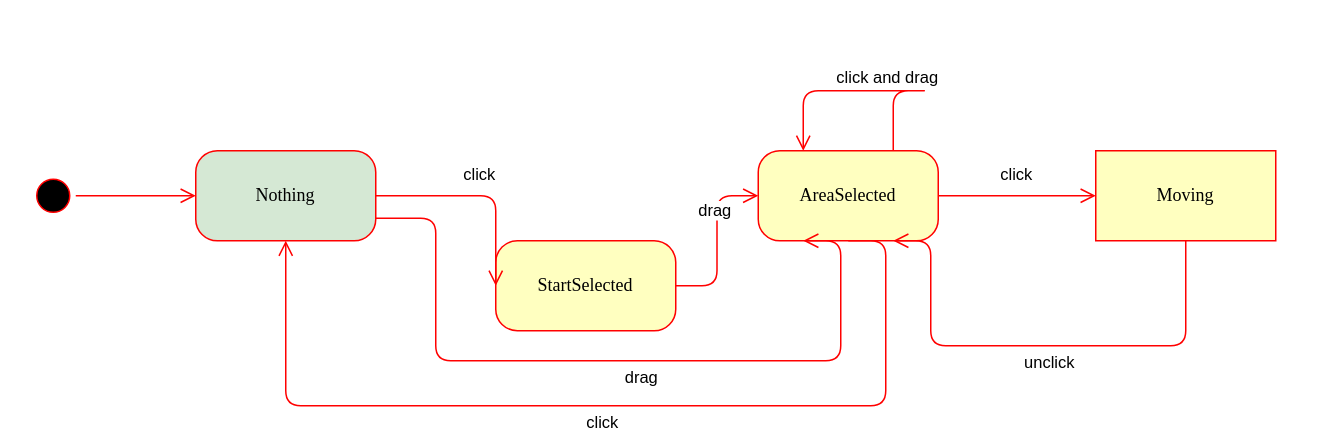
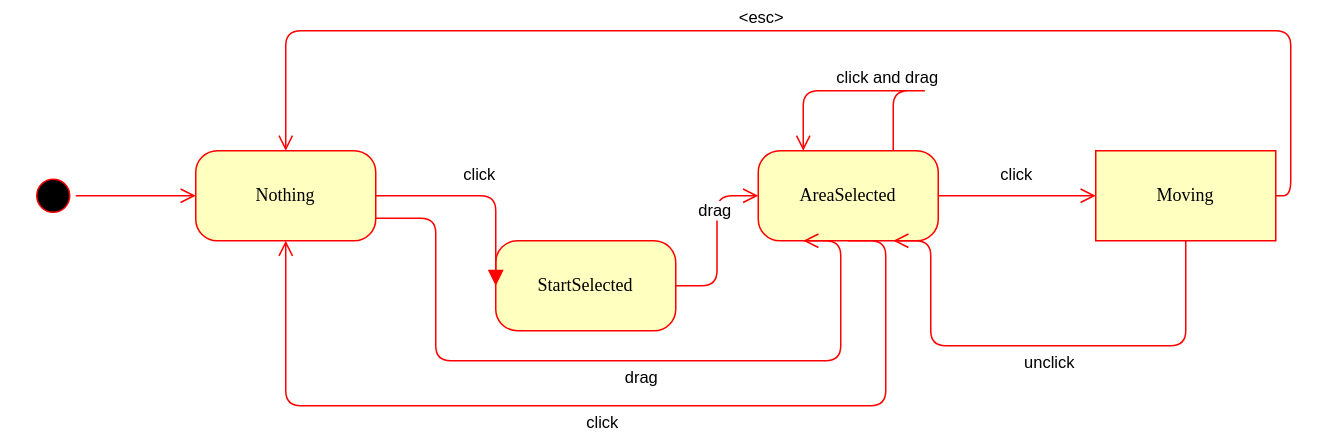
edge "Moving" -> "Nothing": added, label "<esc>"
node "Nothing": fillcolor #d5e8d4 -> #ffffc0
edge "Nothing" -> "StartSelected": arrowhead open -> block
